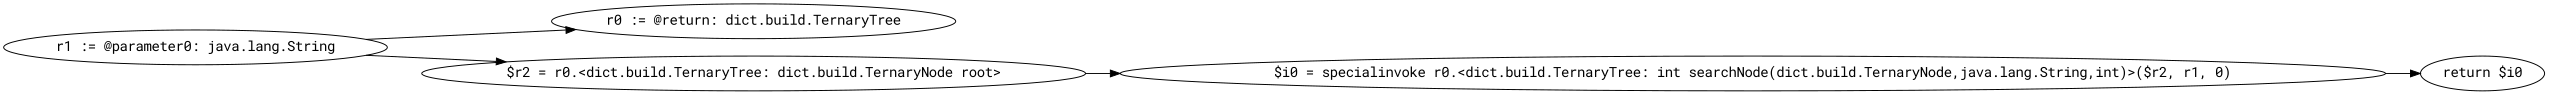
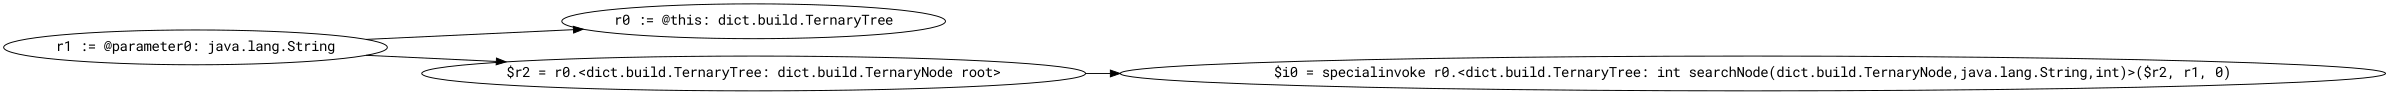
node "r0 := @return: dict.build.TernaryTree": label "r0 := @return: dict.build.TernaryTree" -> "r0 := @this: dict.build.TernaryTree"
node "return $i0": removed
